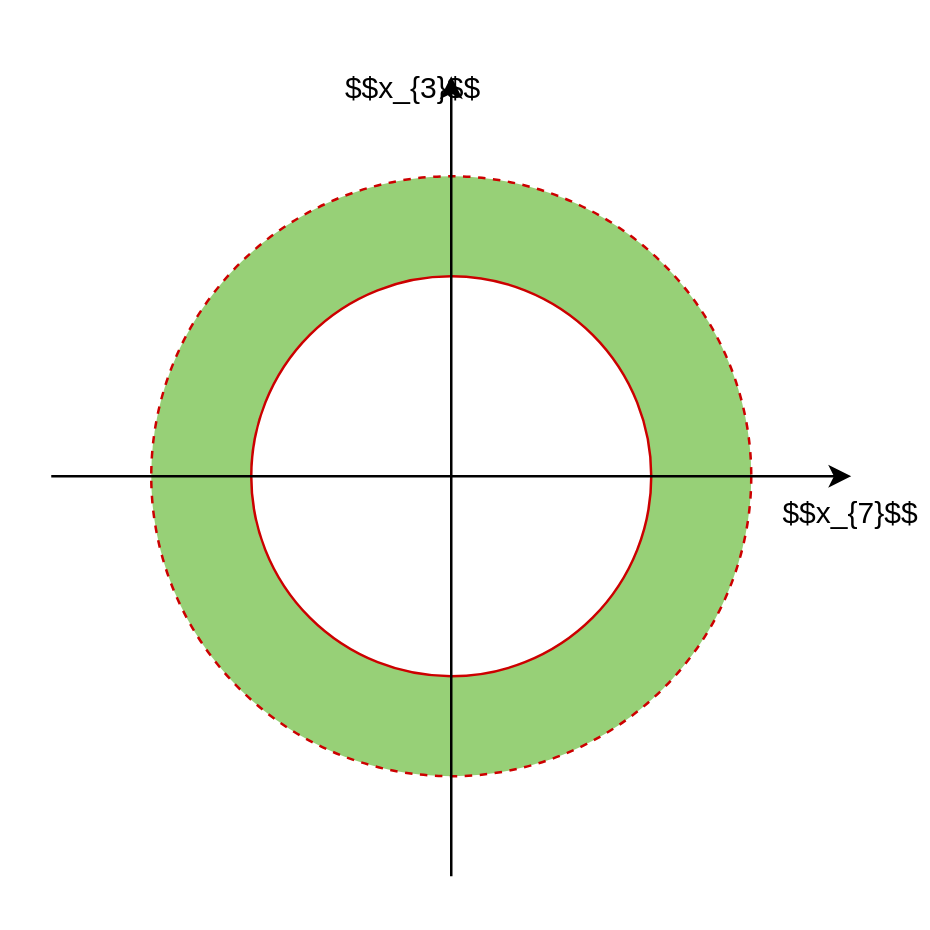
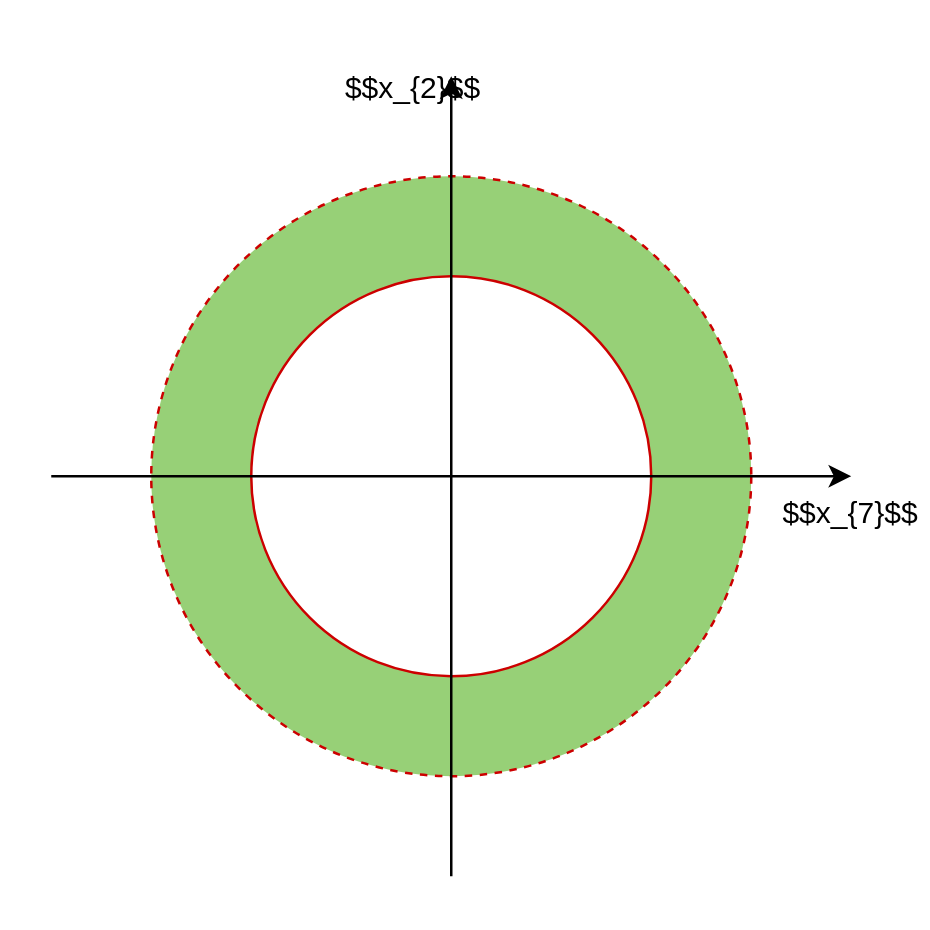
node "$$x_{3}$$": label "$$x_{3}$$" -> "$$x_{2}$$"
